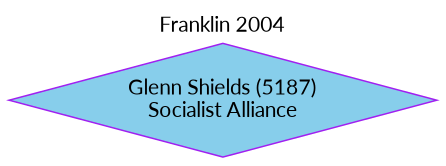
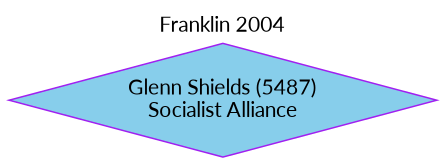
node "Glenn Shields (5187) Socialist Alliance": label "Glenn Shields (5187) Socialist Alliance" -> "Glenn Shields (5487) Socialist Alliance"
